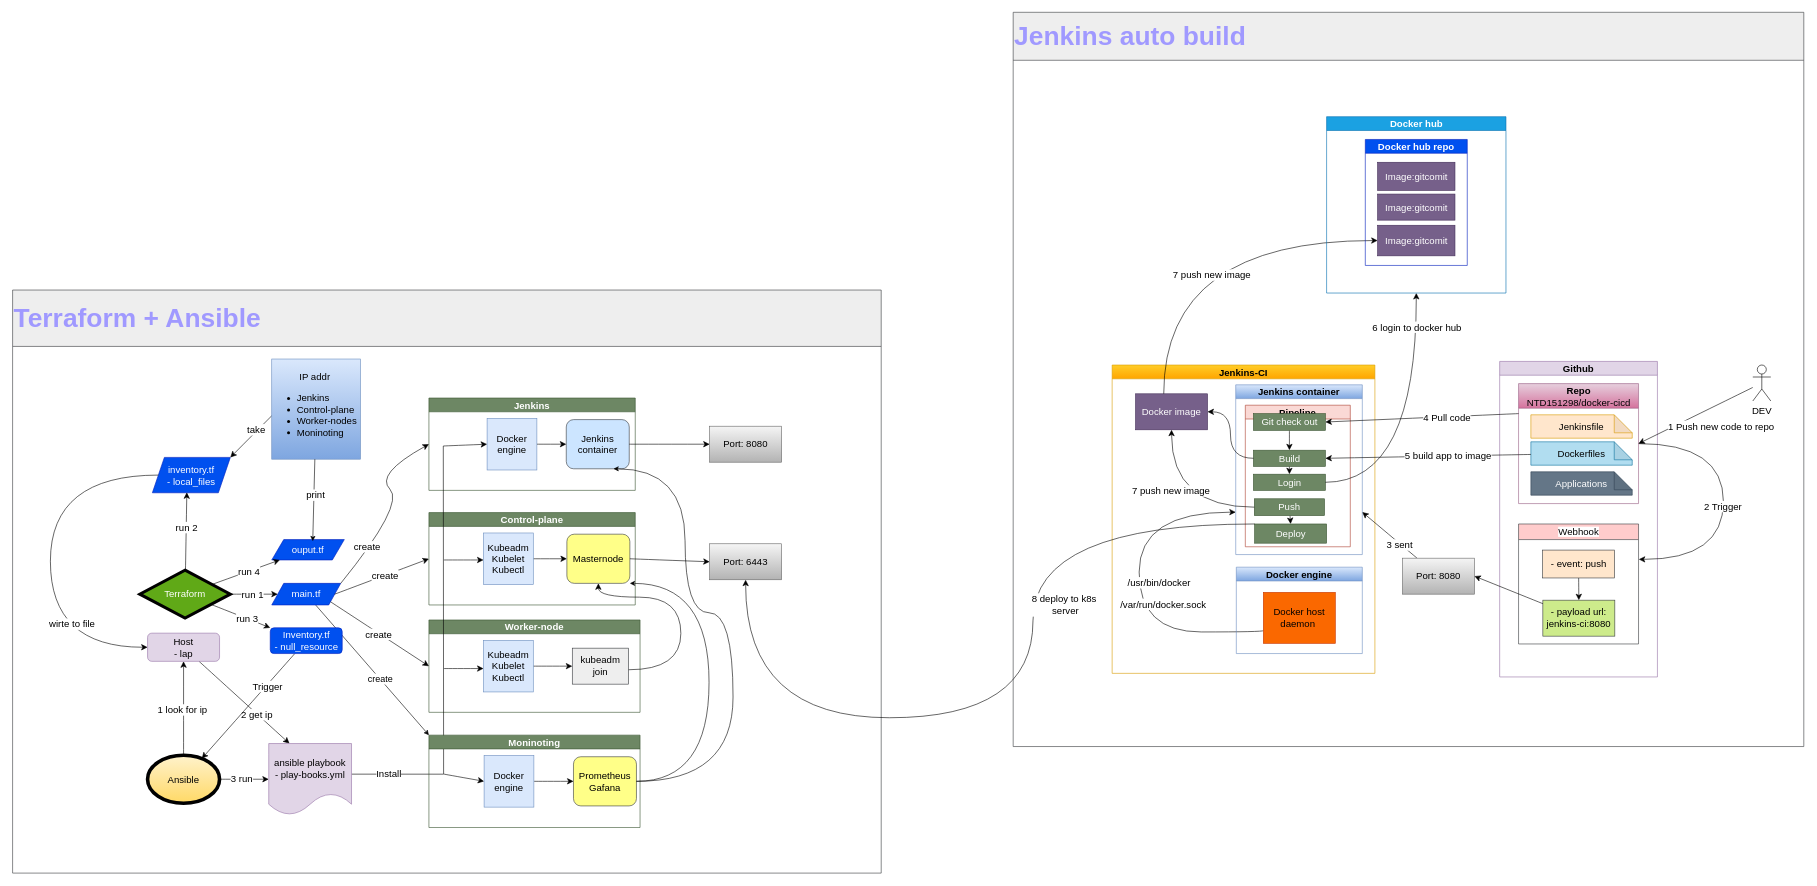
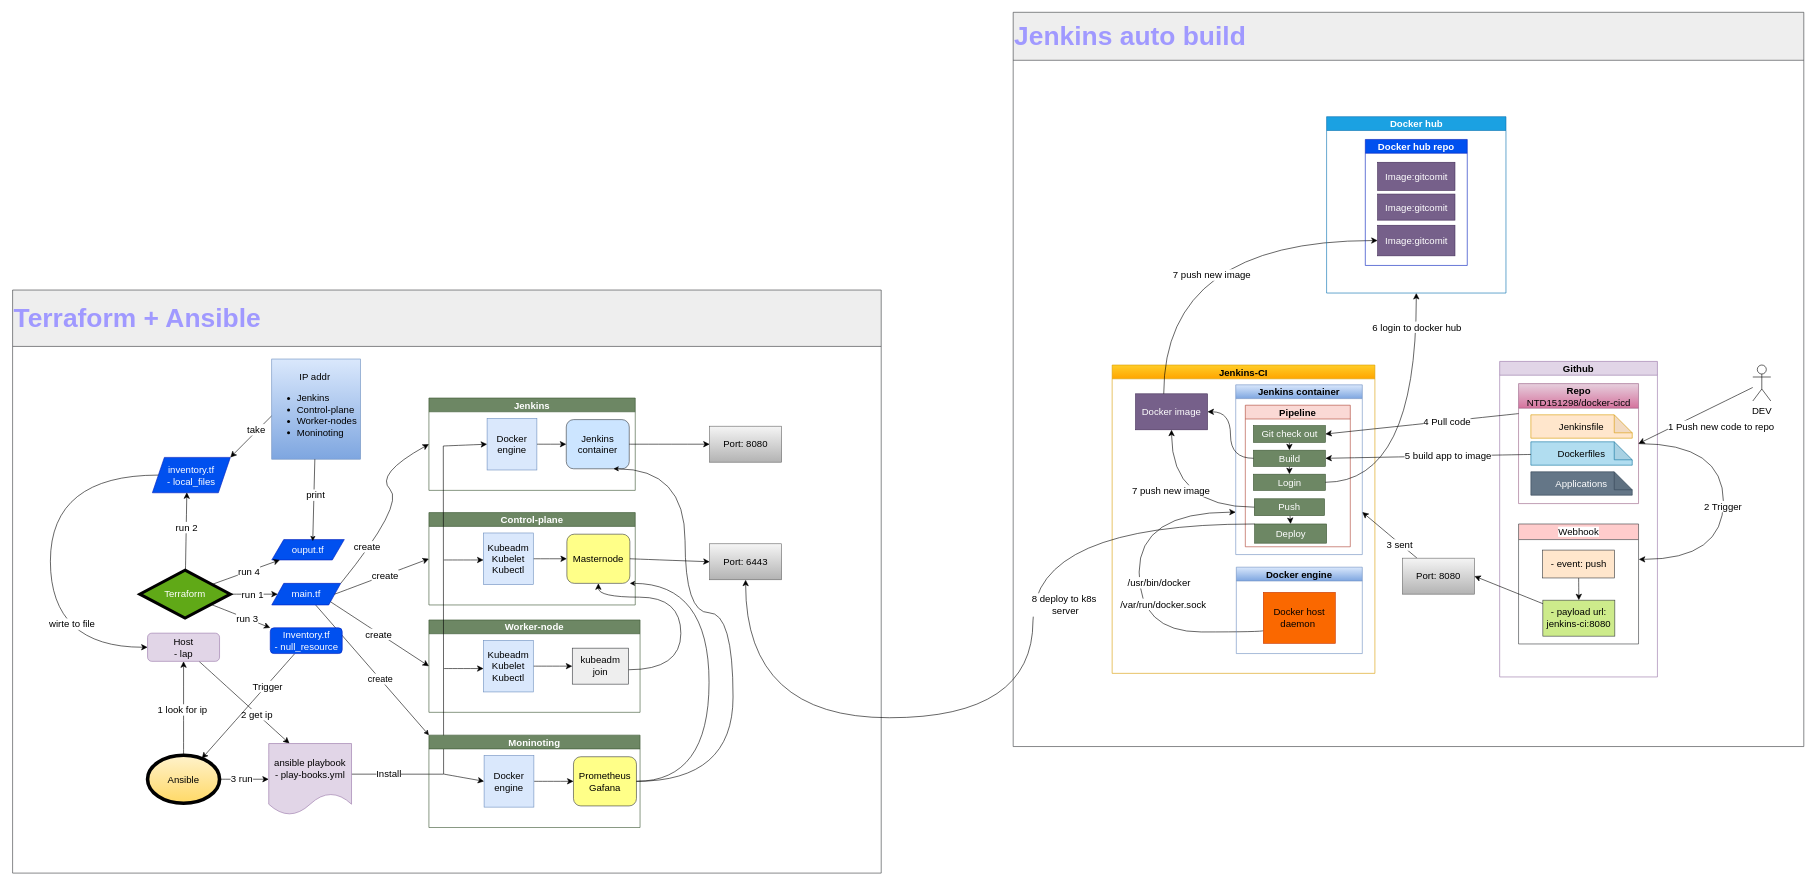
node "Git check out": moved (1289, 422) -> (1289, 434)
